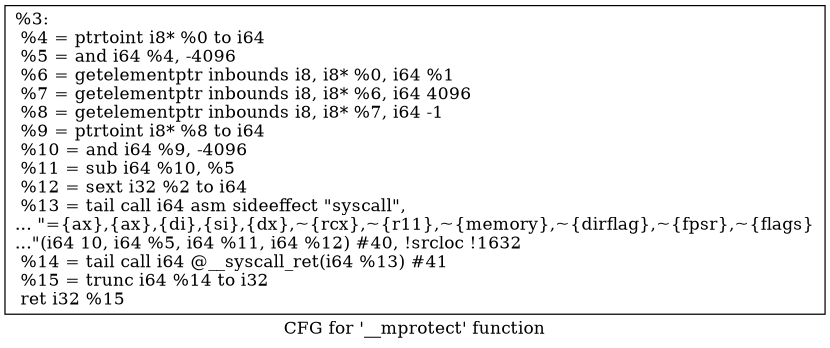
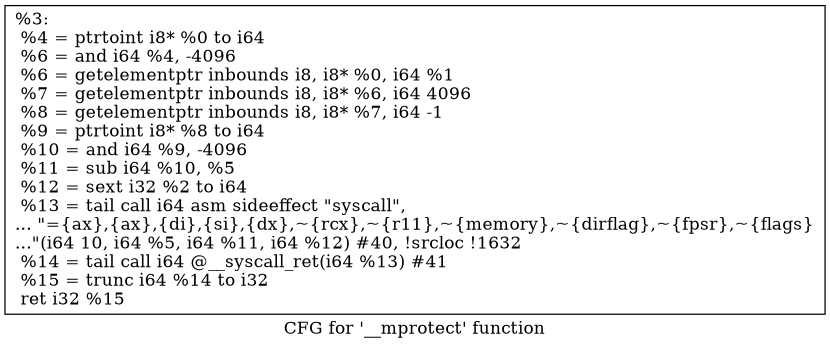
node "%3:": text "%5 = and i64 %4, -4096" -> "%6 = and i64 %4, -4096"
